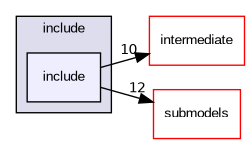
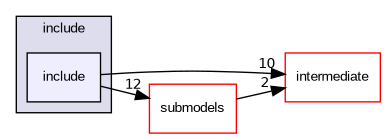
edge "submodels" -> "intermediate": added
